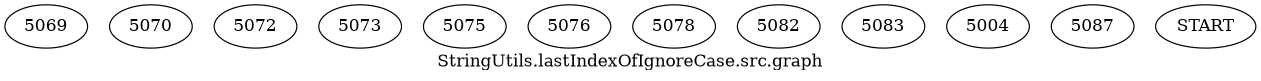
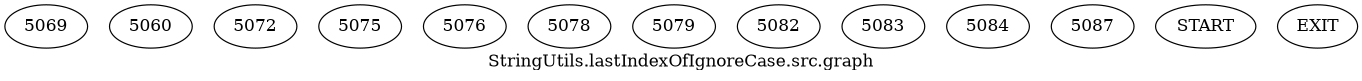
node "5070": label "5070" -> "5060"
node "5073": removed
node "5079": added
node "5004": label "5004" -> "5084"
node "EXIT": added
